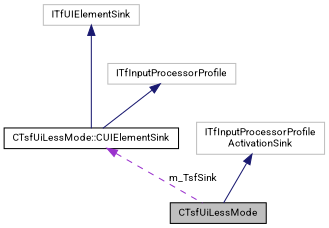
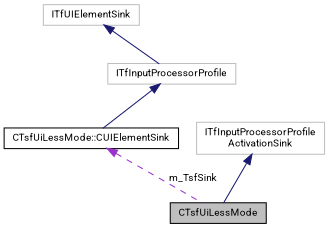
edge "CTsfUiLessMode::CUIElementSink" -> "ITfUIElementSink": now "ITfInputProcessorProfile" -> "ITfUIElementSink"
